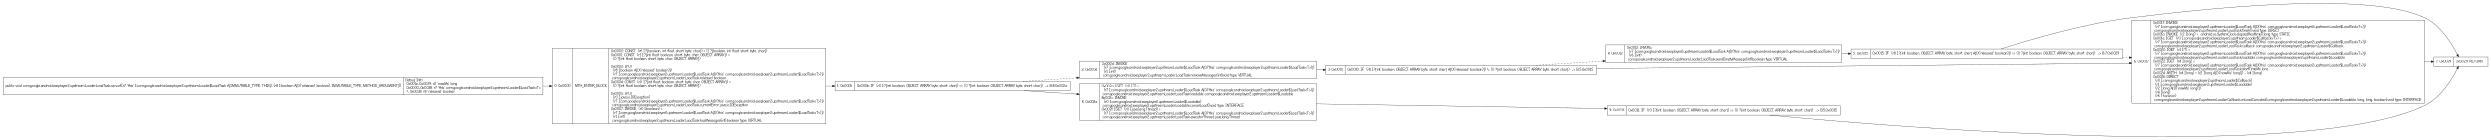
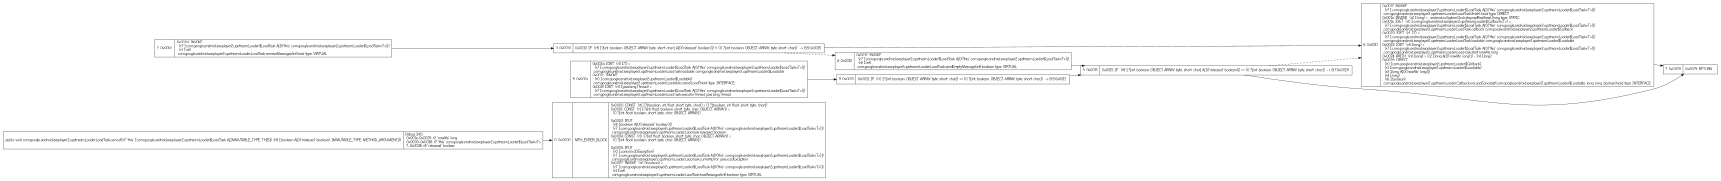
node "1: 0x000b": removed
node "0: 0x0000": text "(r0 I:java.io.IOException)" -> "(r0 I:cancel.io.IOException)"
node "8: 0x002a": text "8x002c: INVOKE" -> "0x002c: INVOKE"
edge "9: 0x0031" -> "7: 0x0029": now "9: 0x0031" -> "5: 0x0015"
